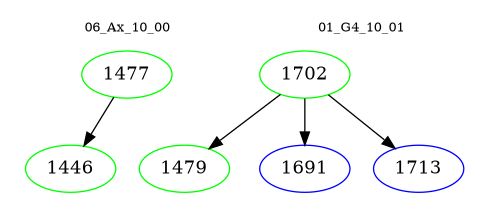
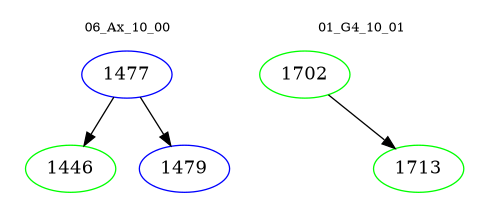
node "1477": color green -> blue
edge "1702" -> "1479": now "1477" -> "1479"
node "1479": color green -> blue
node "1691": removed
node "1713": color blue -> green
